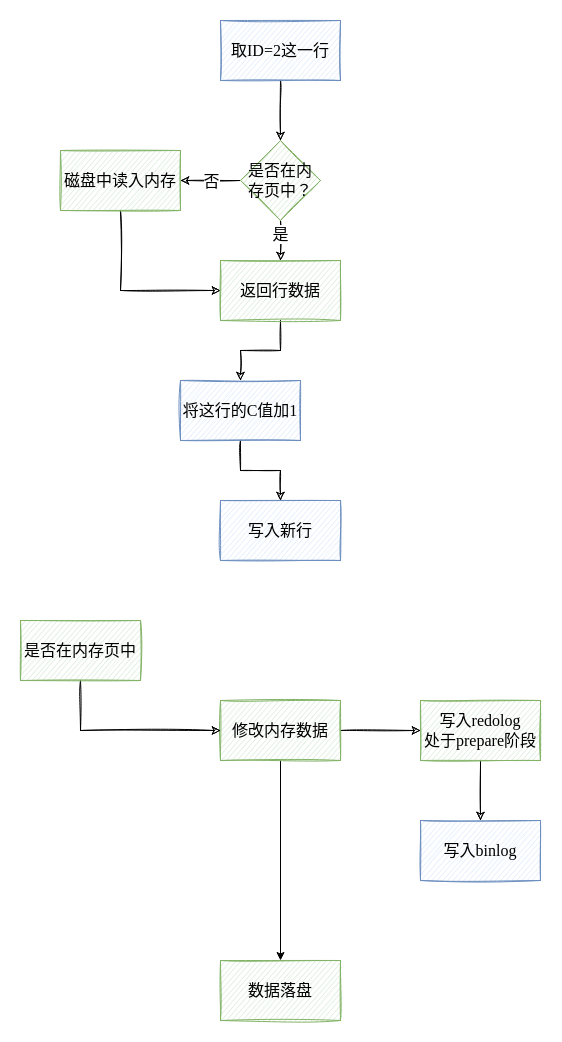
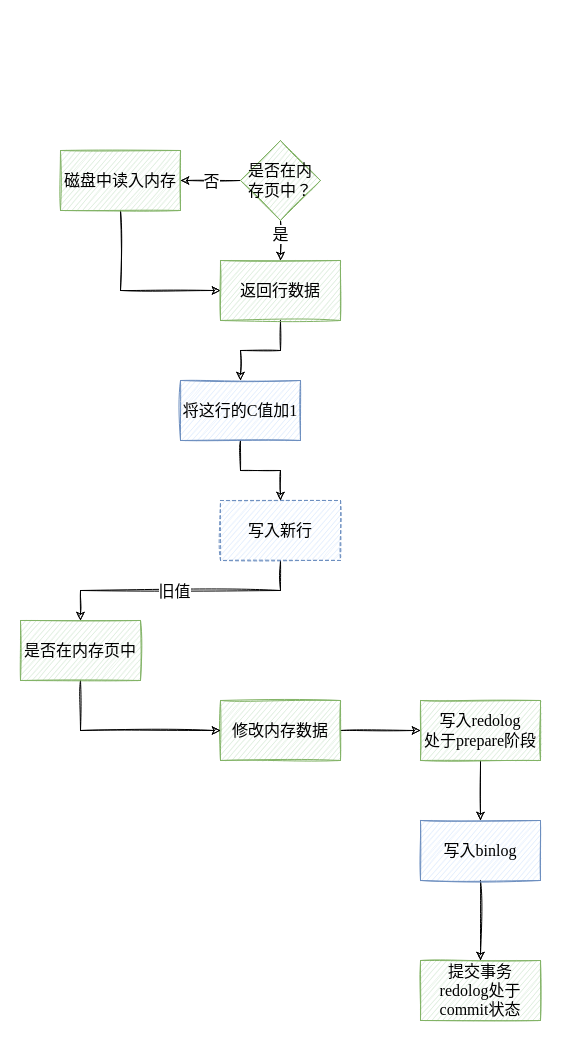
node "取ID=2这一行": removed
edge "取ID=2这一行" -> "是否在内存页中？": removed
node "写入新行": style solid -> dashed
edge "写入新行" -> "是否在内存页中": added, label "旧值"
edge "修改内存数据" -> "数据落盘": removed
edge "写入binlog" -> "提交事务 redolog处于commit状态": added
node "数据落盘": removed
node "提交事务 redolog处于commit状态": added
